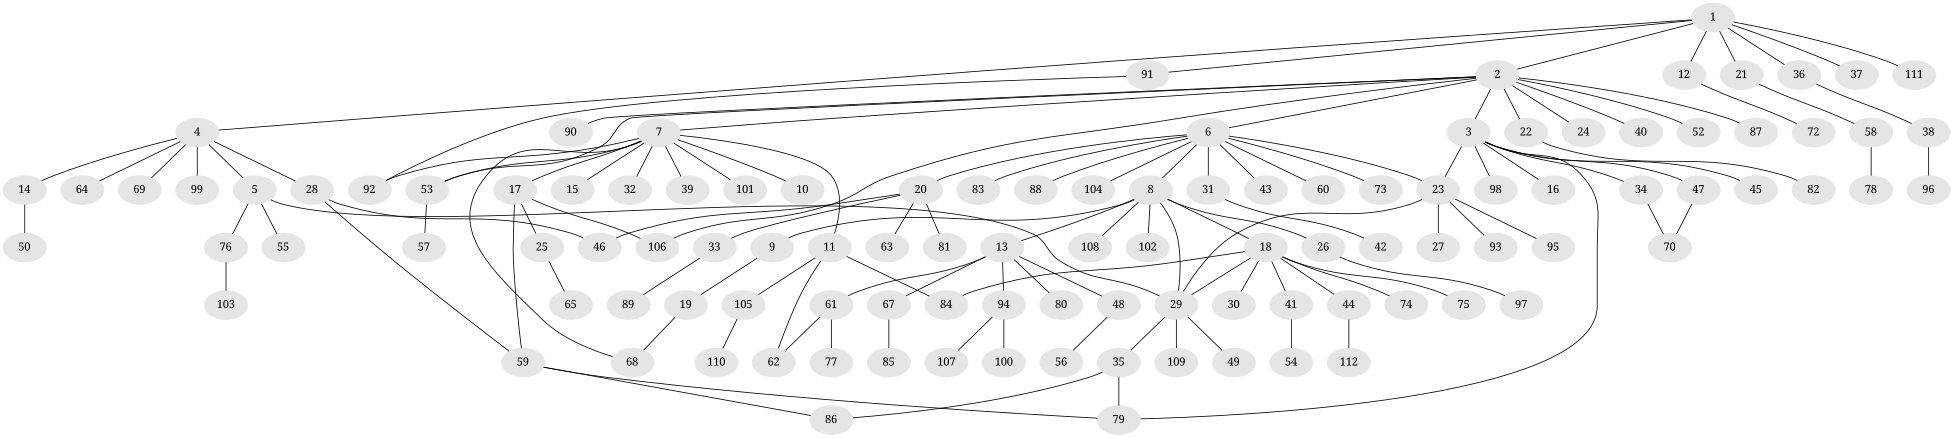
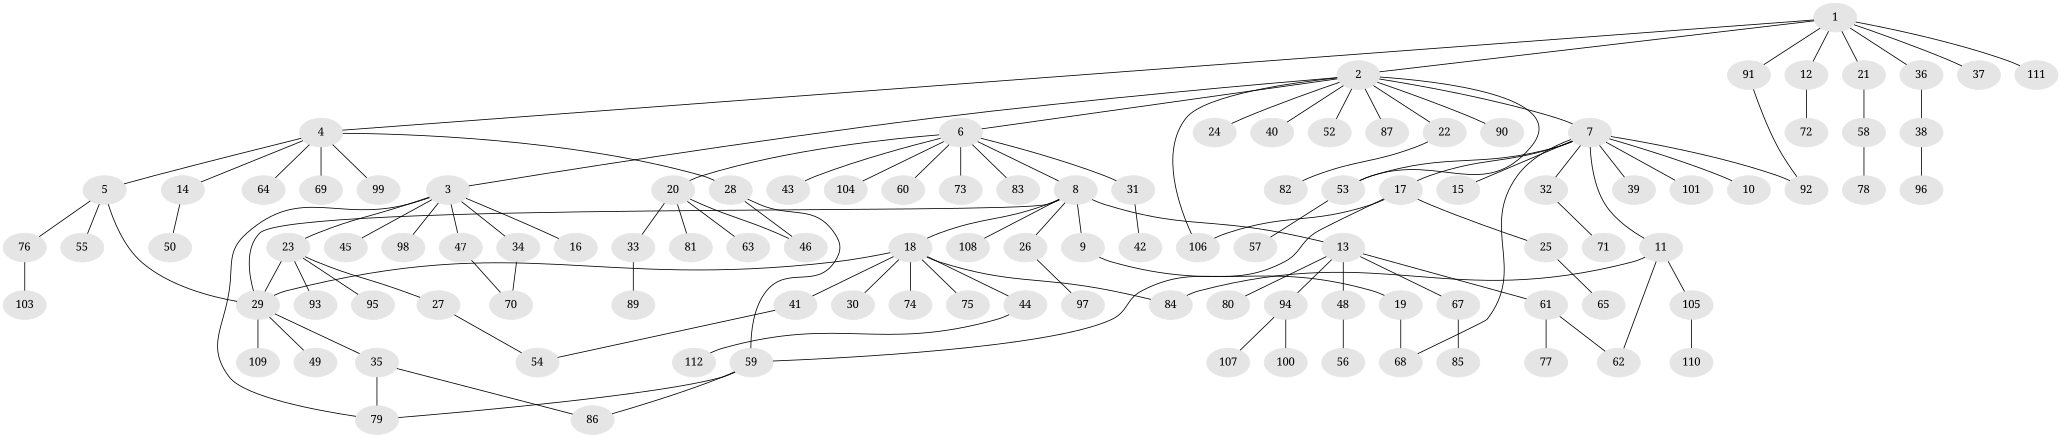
edge "6" -- "23": removed
node "88": removed
node "102": removed
node "71": added
edge "27" -- "54": added
